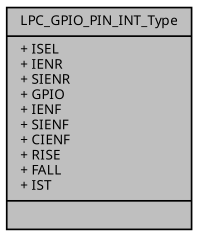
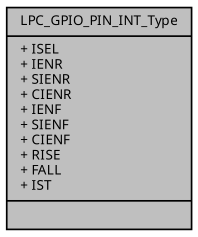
node "LPC_GPIO_PIN_INT_Type": text "+ GPIO" -> "+ CIENR"
